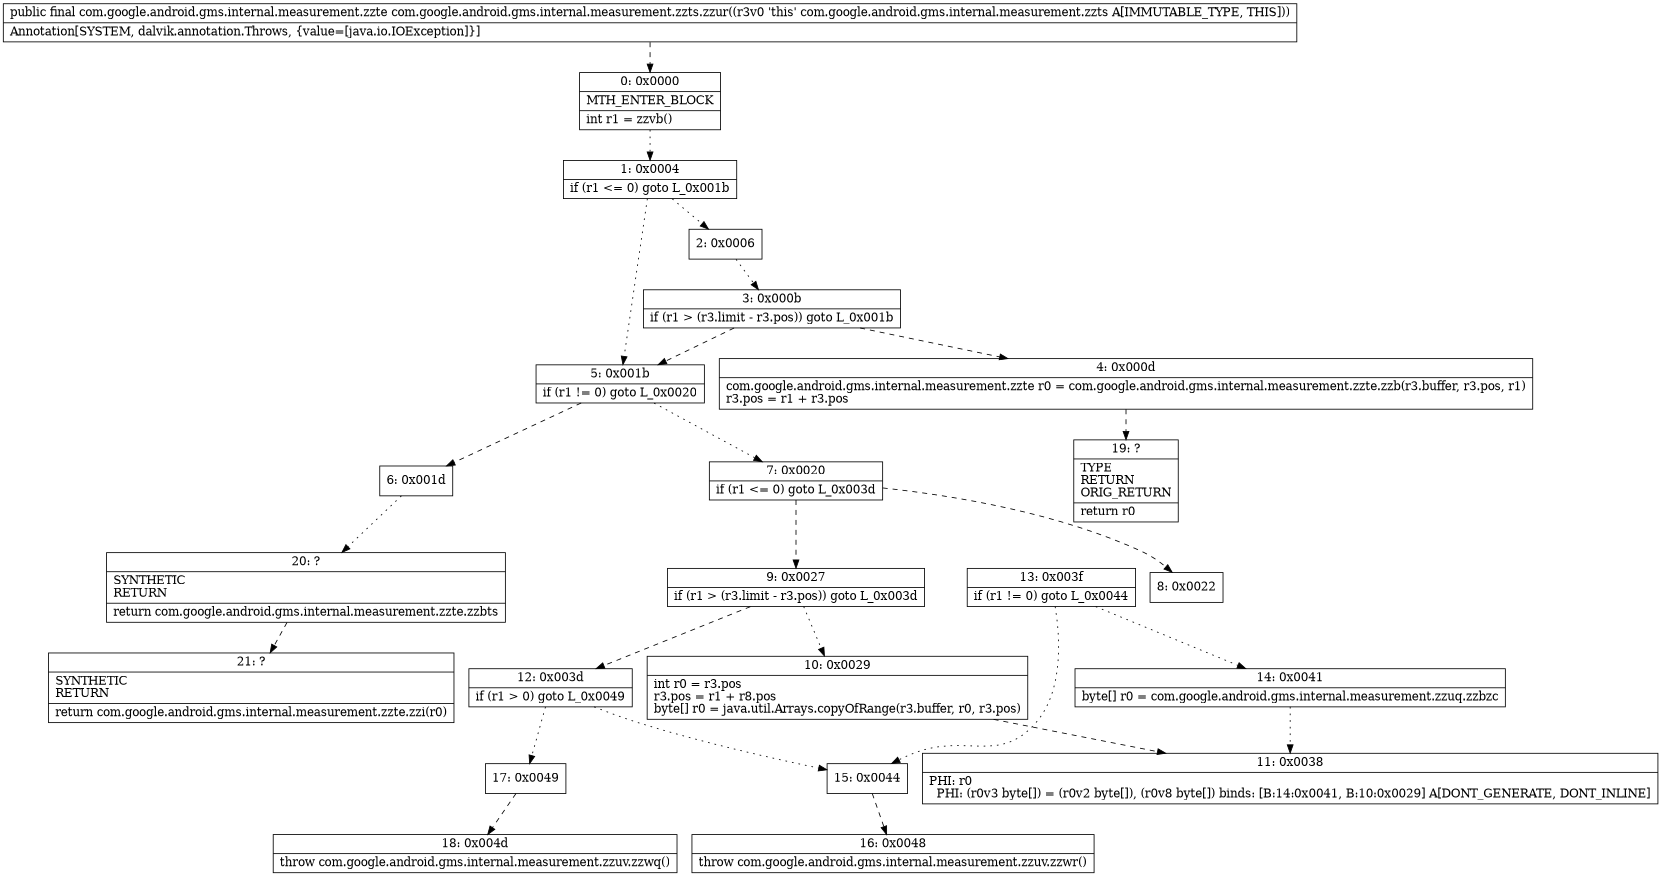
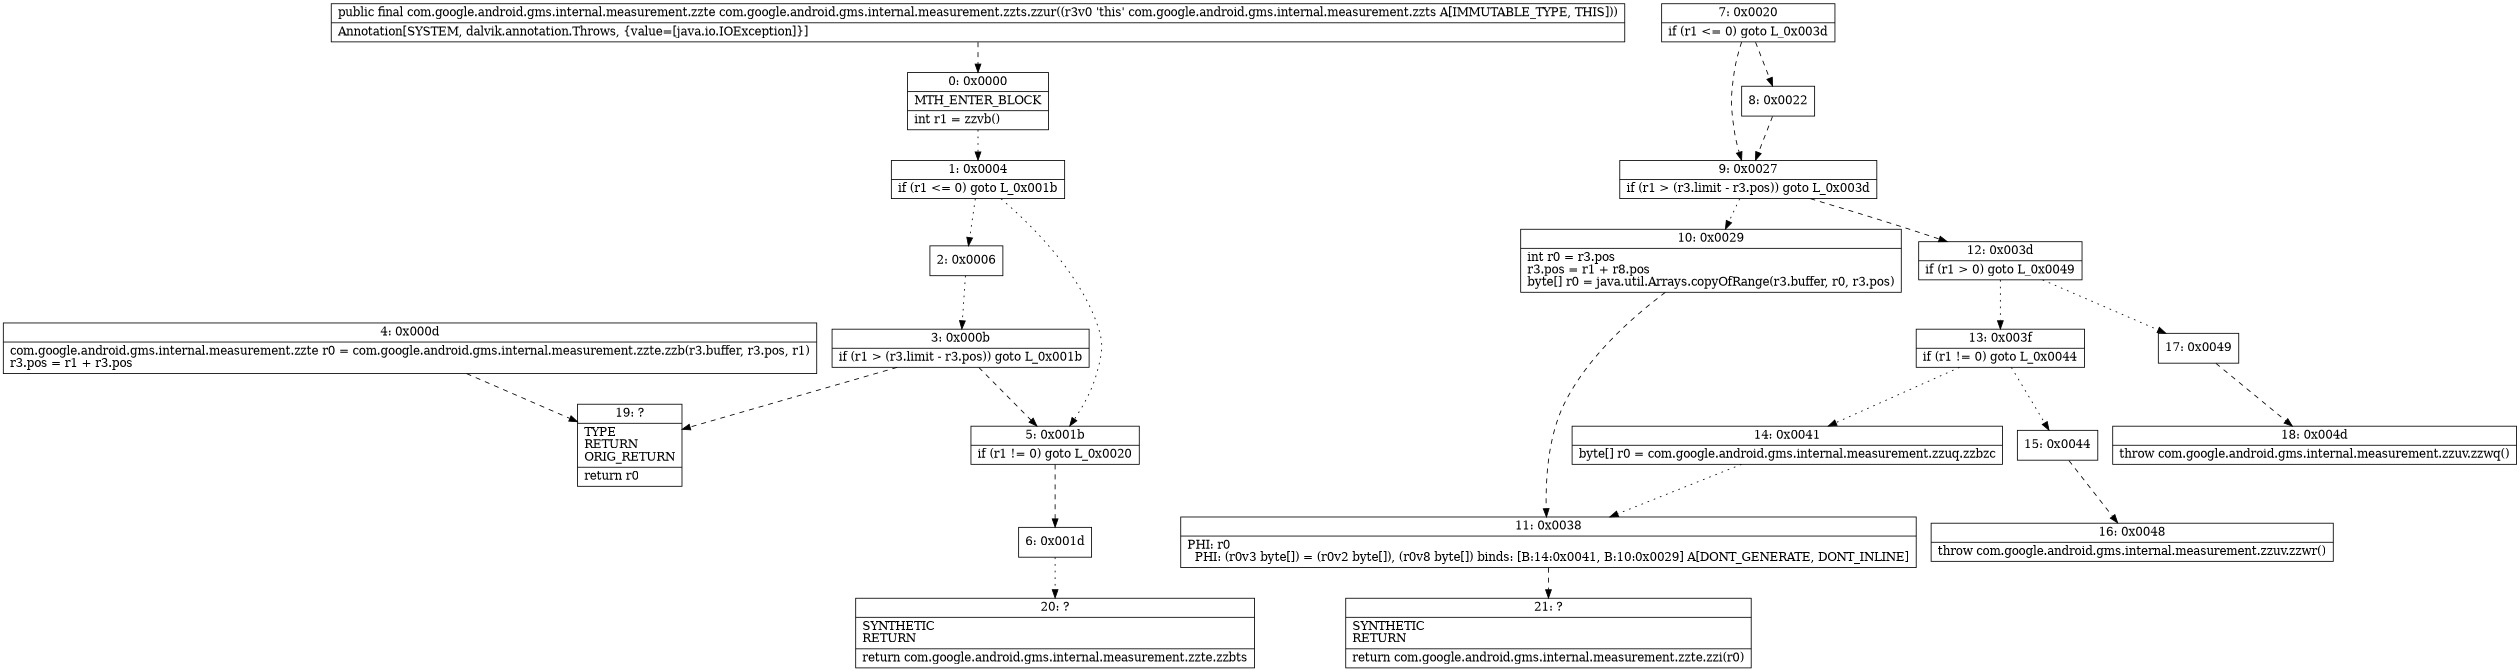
edge "8: 0x0022" -> "9: 0x0027": added
edge "3: 0x000b" -> "4: 0x000d": now "3: 0x000b" -> "19: ?"
edge "5: 0x001b" -> "7: 0x0020": removed
edge "20: ?" -> "21: ?": now "11: 0x0038" -> "21: ?"
edge "12: 0x003d" -> "15: 0x0044": now "12: 0x003d" -> "13: 0x003f"
